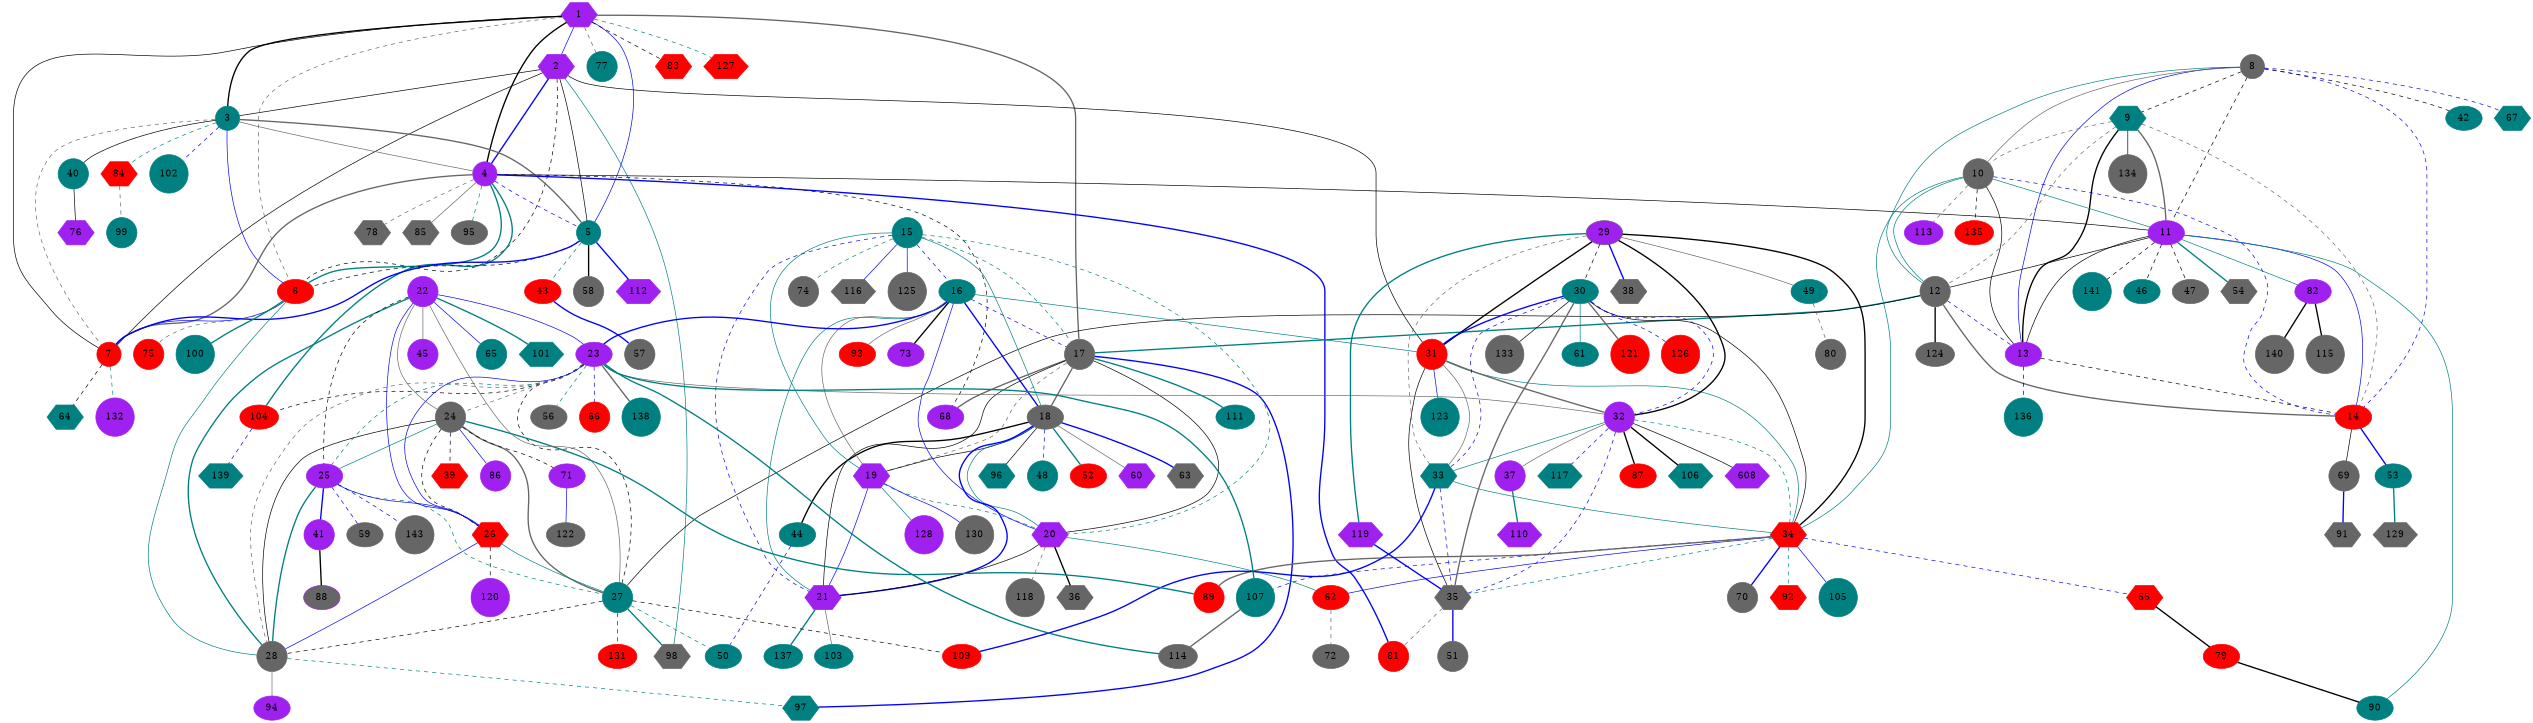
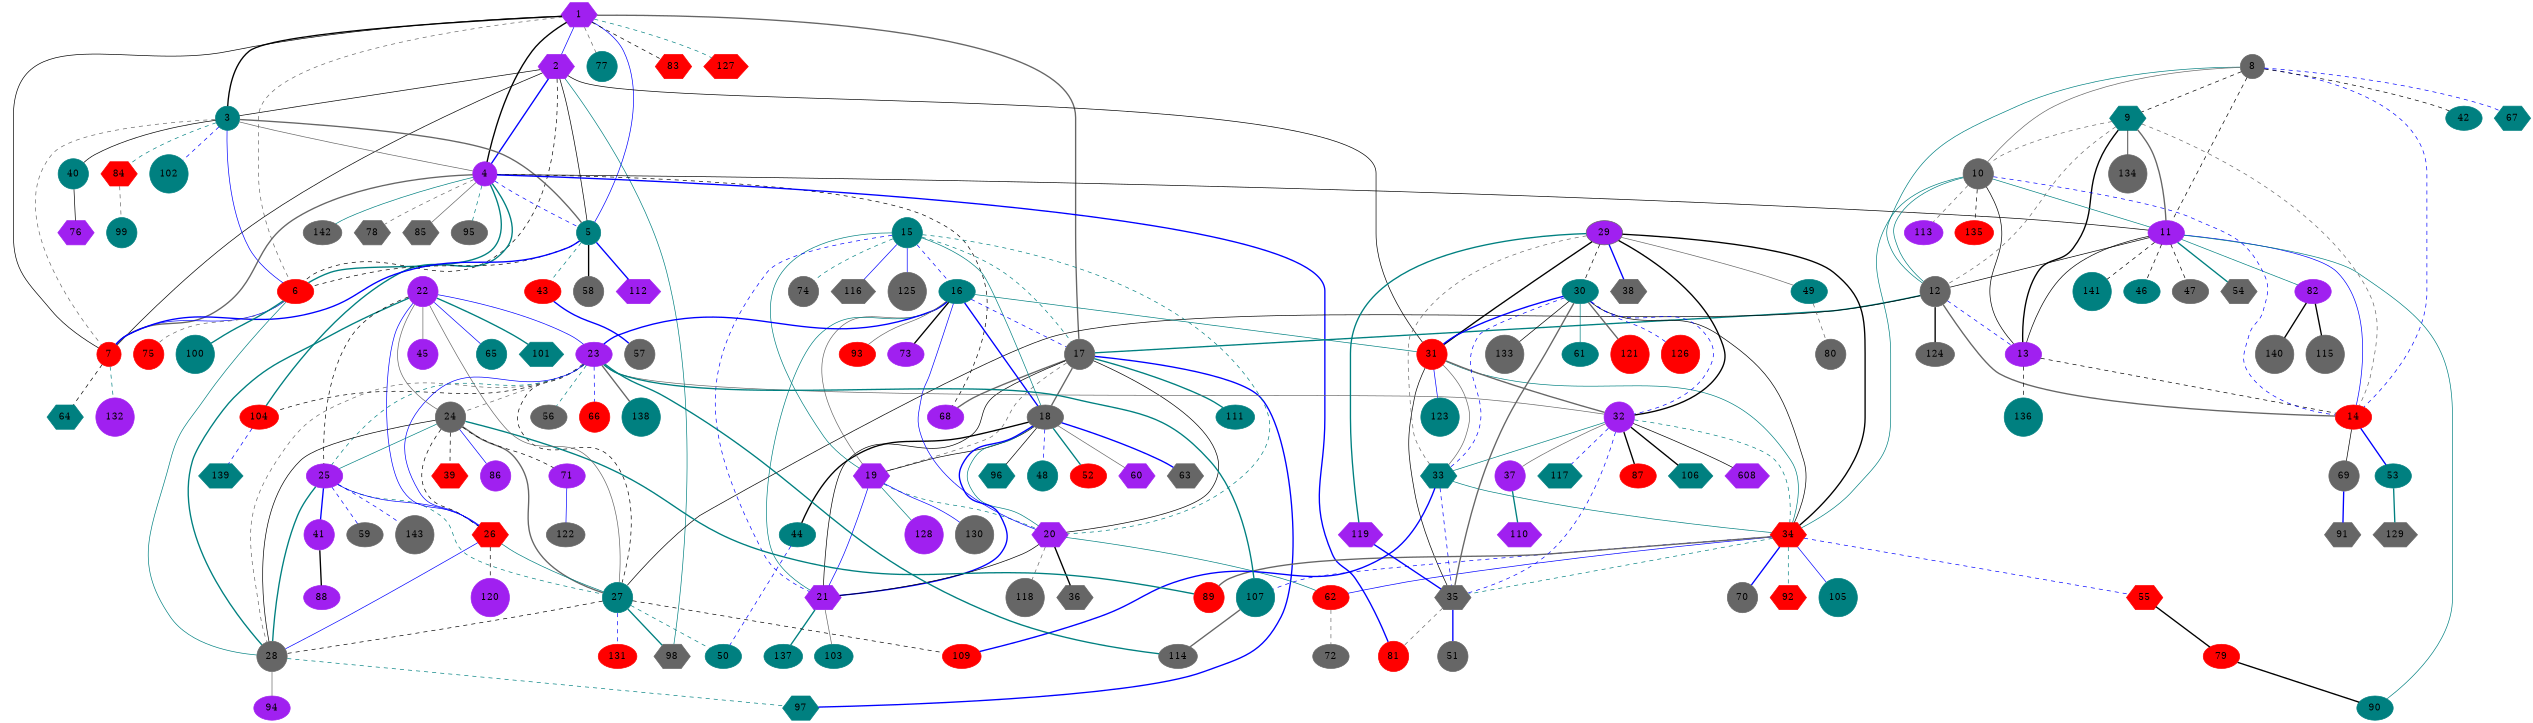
edge "8" -- "13": removed
node "142": added
node "88": fillcolor gray40 -> purple
